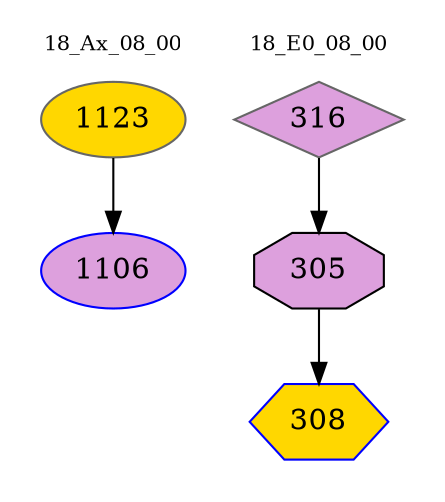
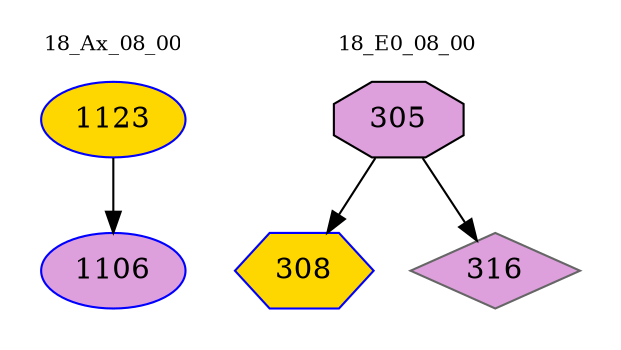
node "1123": color gray40 -> blue
edge "316" -> "305": reversed
